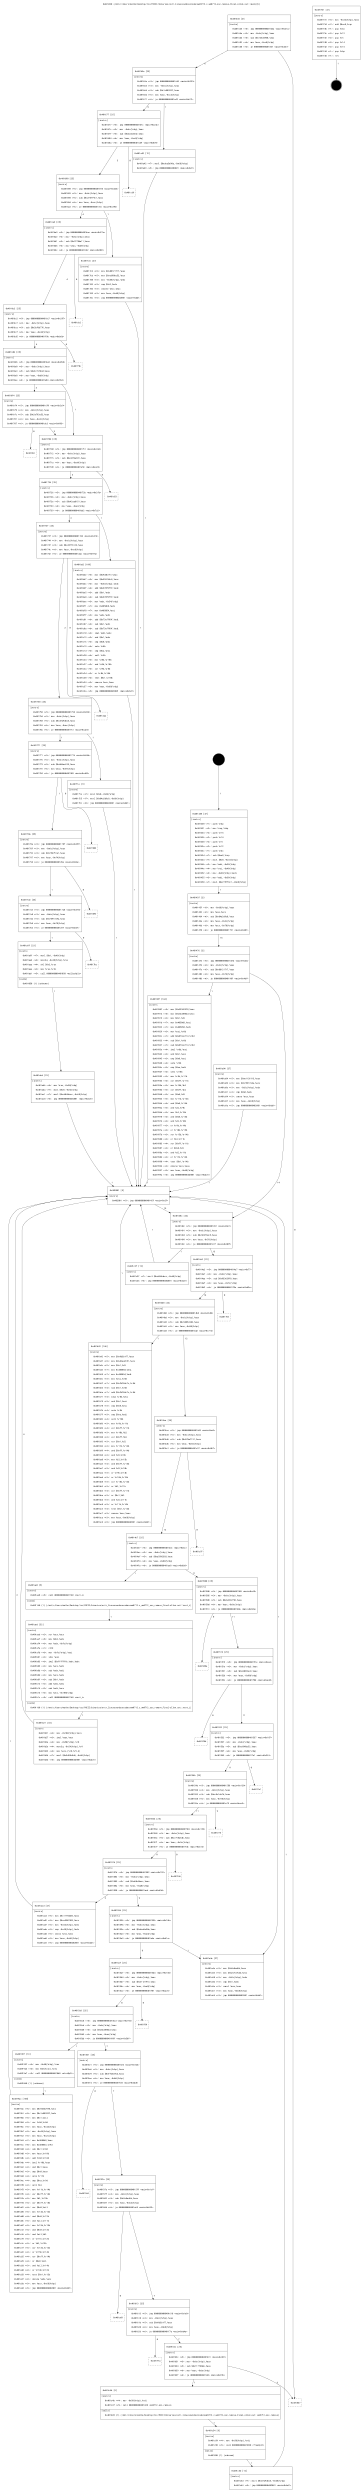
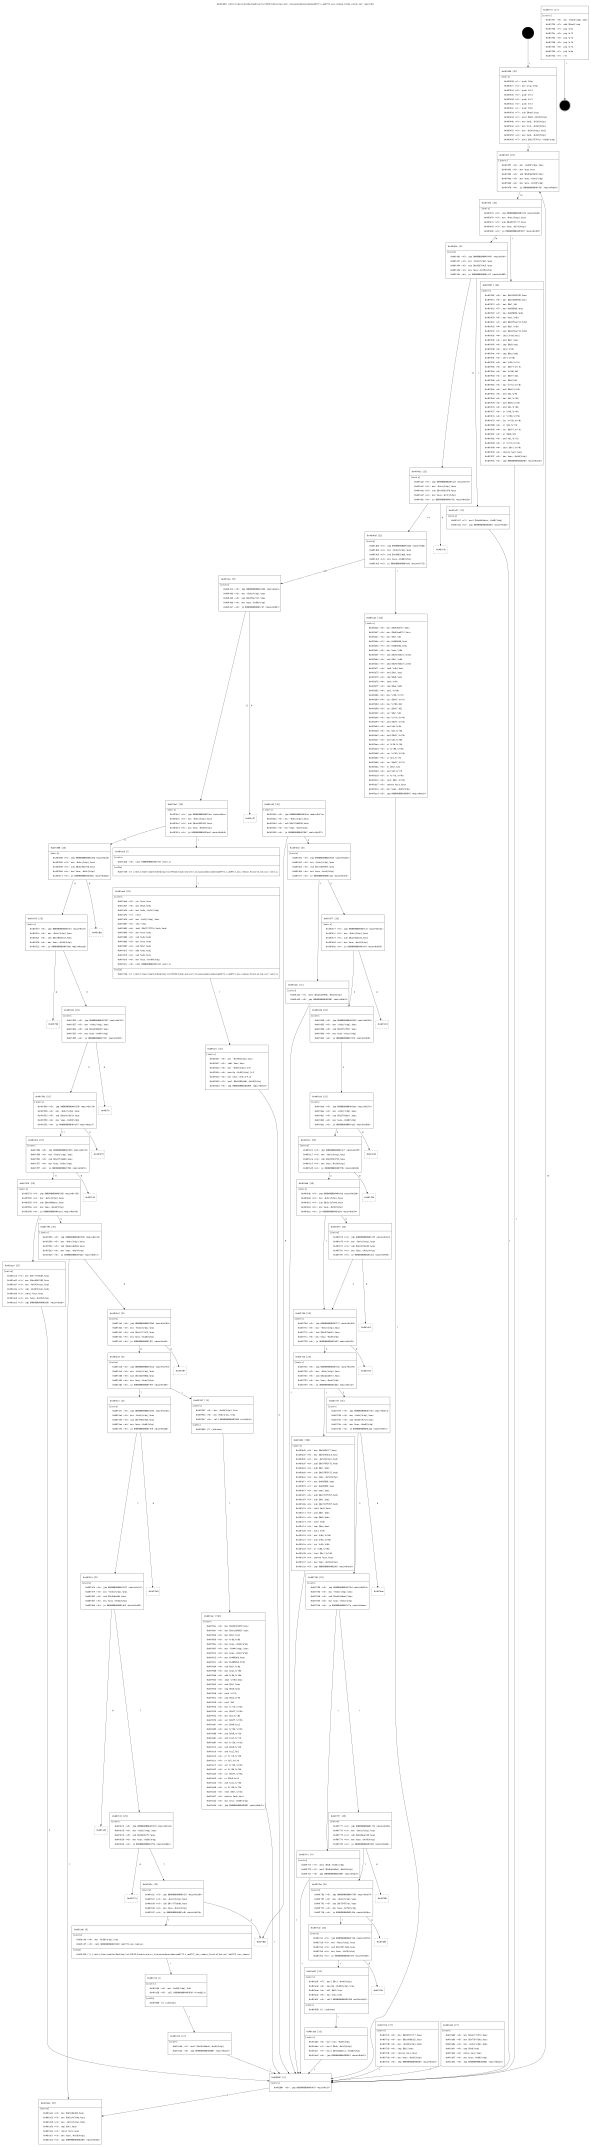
edge "0x401690 [25]" -> "0x4017c6 [27]": removed, label "1"
edge "0x402001 [5]" -> "0x40148c [22]": now "0x402001 [5]" -> "0x40145f [23]"
